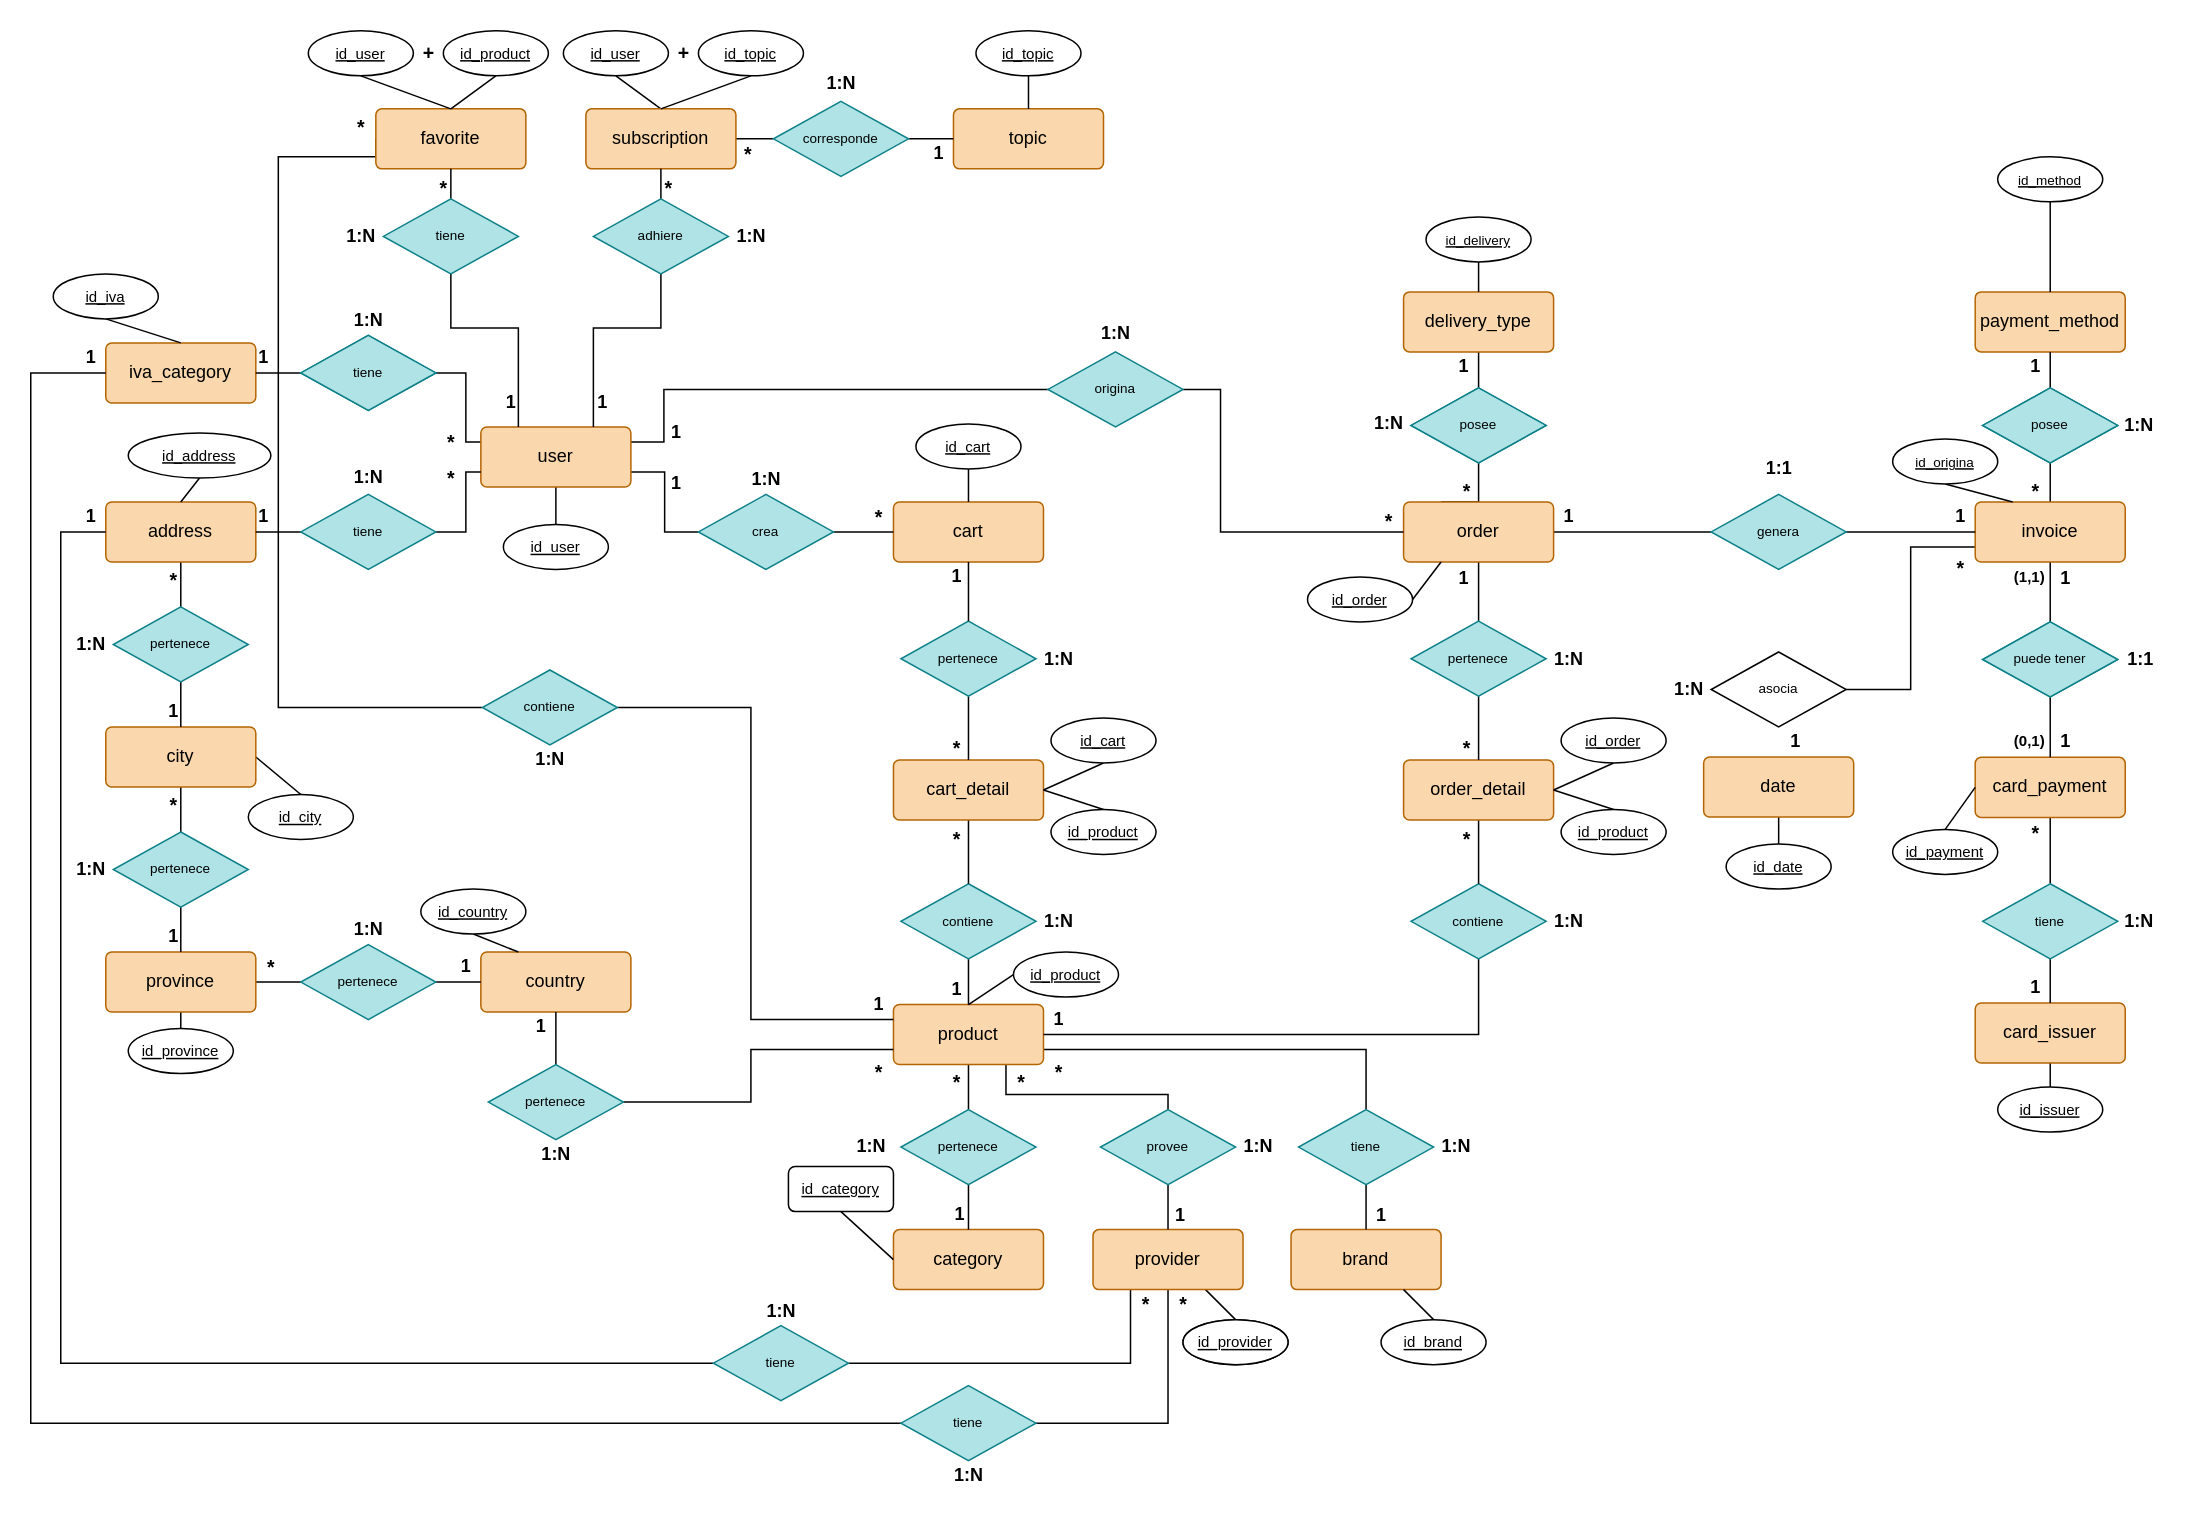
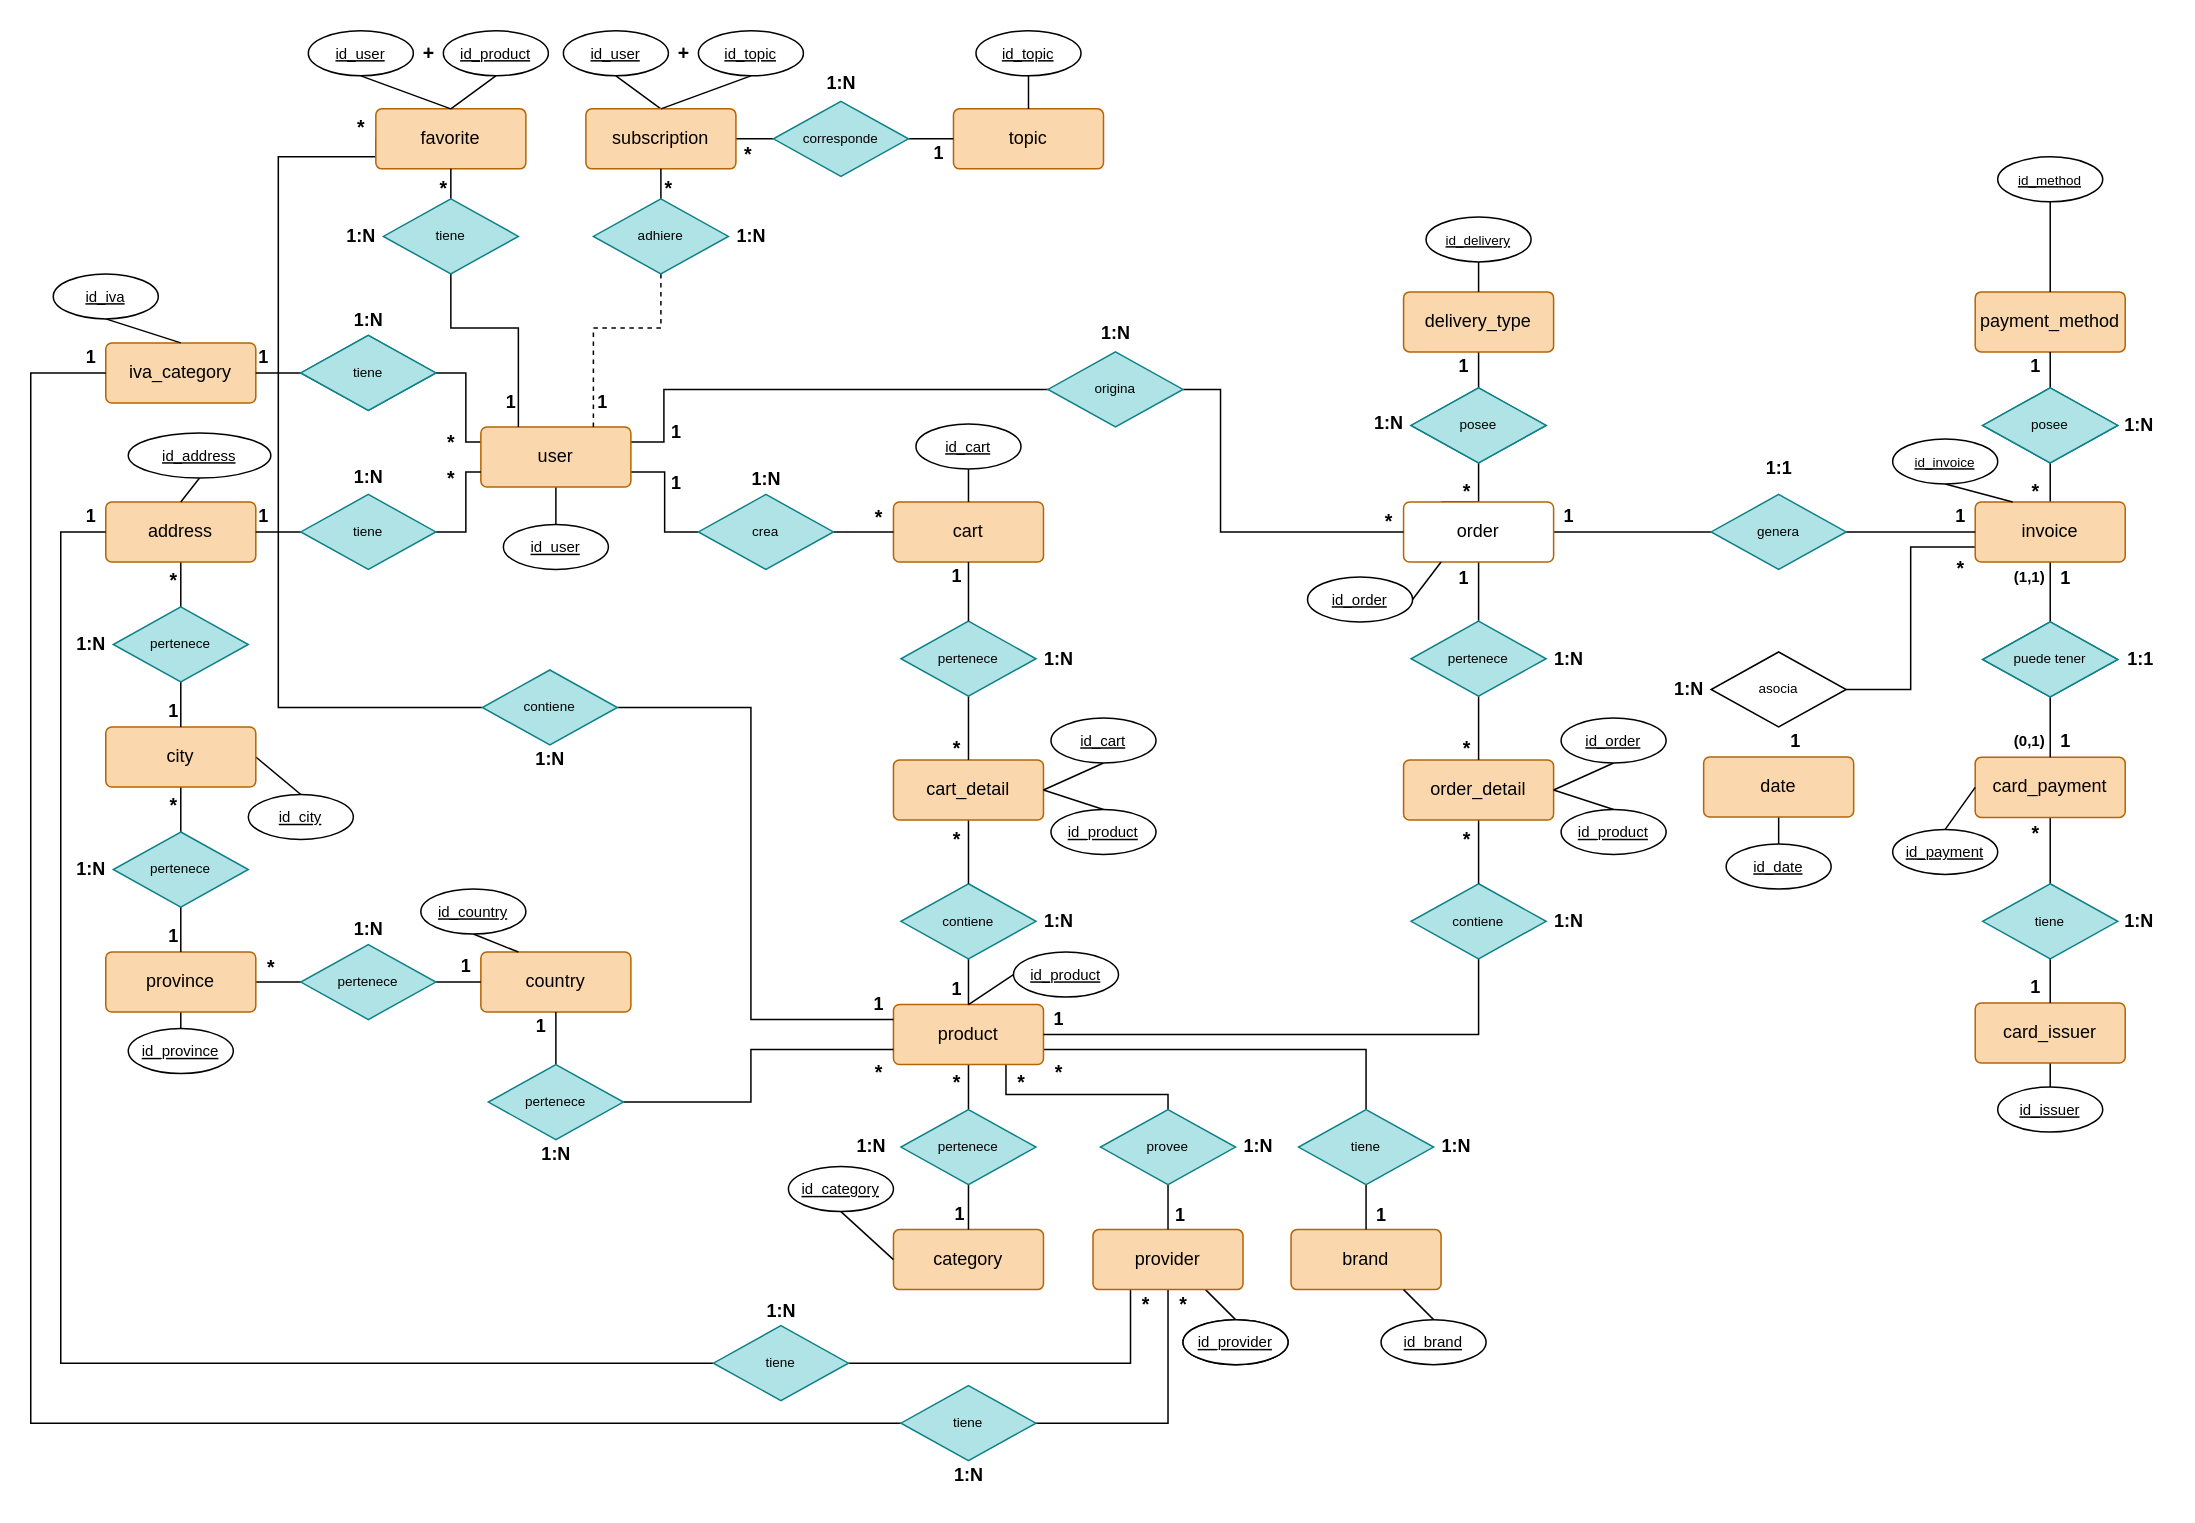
edge "adhiere" -- "user": style solid -> dashed
node "id_origina": label "id_origina" -> "id_invoice"
node "order": fillcolor #fad7ac -> #ffffff
node "id_category": shape rounded rectangle -> ellipse
